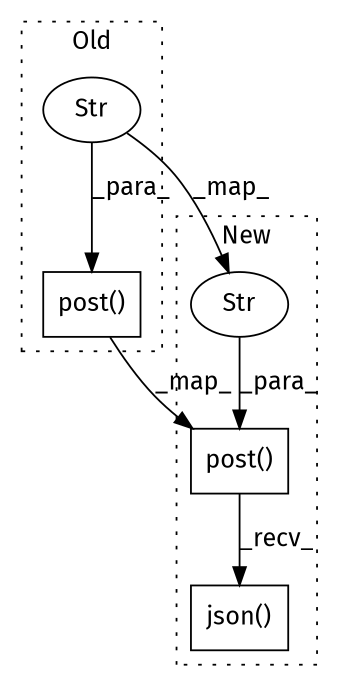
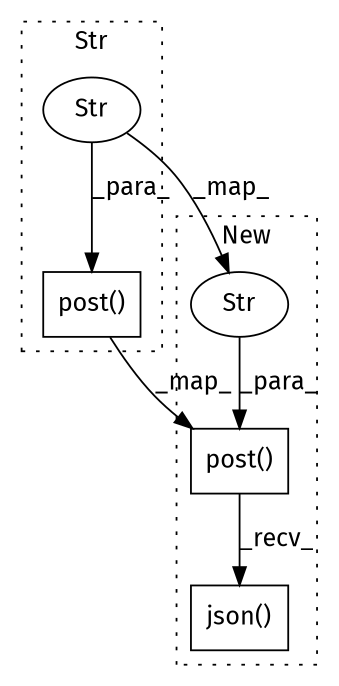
cluster "Old": label "Old" -> "Str"
